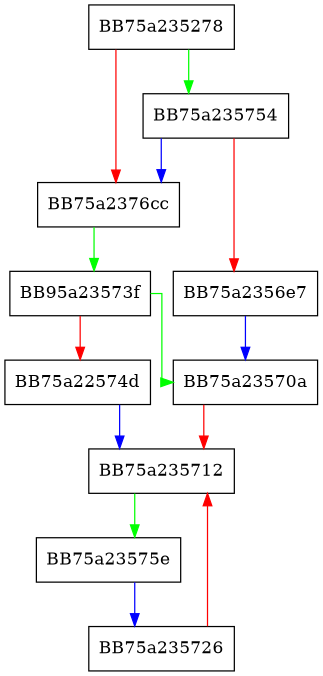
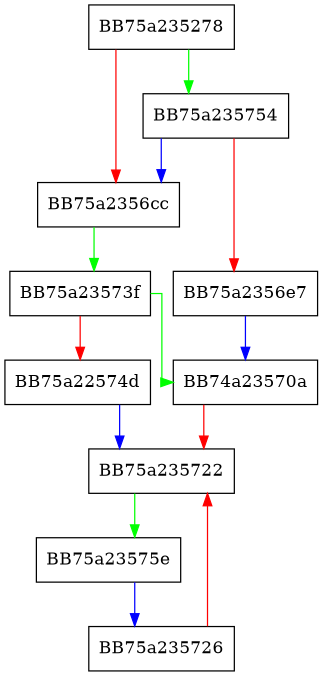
node "BB75a2376cc": label "BB75a2376cc" -> "BB75a2356cc"
node "BB95a23573f": label "BB95a23573f" -> "BB75a23573f"
node "BB75a23570a": label "BB75a23570a" -> "BB74a23570a"
node "BB75a235712": label "BB75a235712" -> "BB75a235722"
